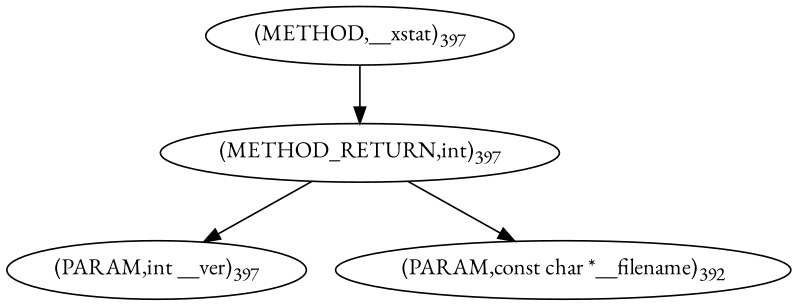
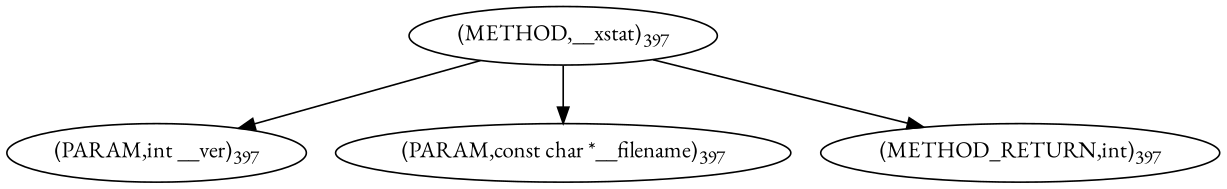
edge "(METHOD_RETURN,int)" -> "(PARAM,const char *__filename)": now "(METHOD,__xstat)" -> "(PARAM,const char *__filename)"
edge "(METHOD_RETURN,int)" -> "(PARAM,int __ver)": now "(METHOD,__xstat)" -> "(PARAM,int __ver)"
node "(PARAM,const char *__filename)": text "392" -> "397"
